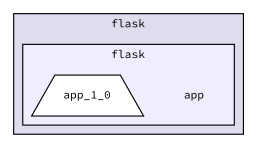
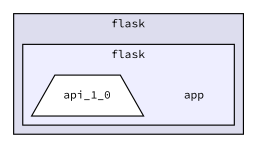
node "app_1_0": label "app_1_0" -> "api_1_0"
